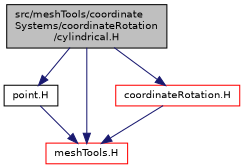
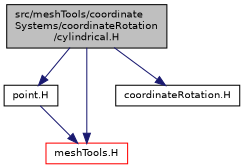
node "coordinateRotation.H": color red -> black
edge "coordinateRotation.H" -> "meshTools.H": removed
